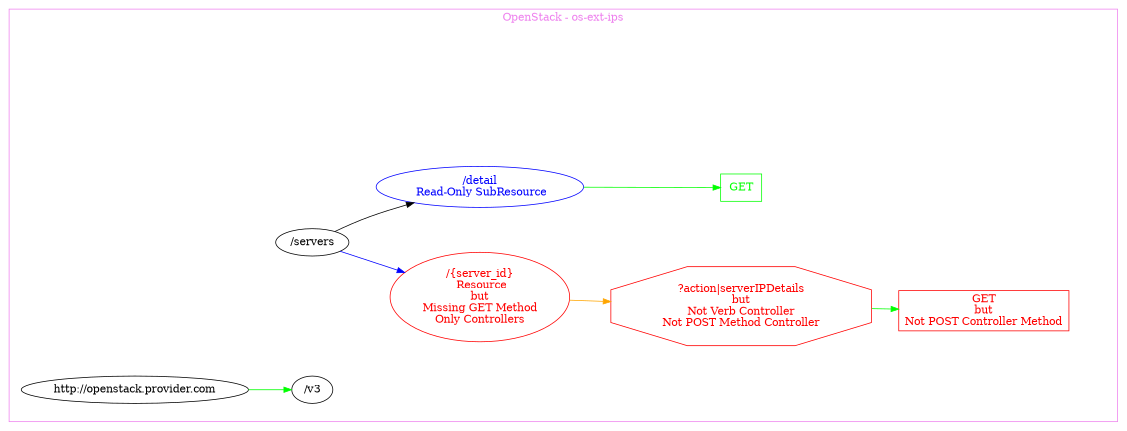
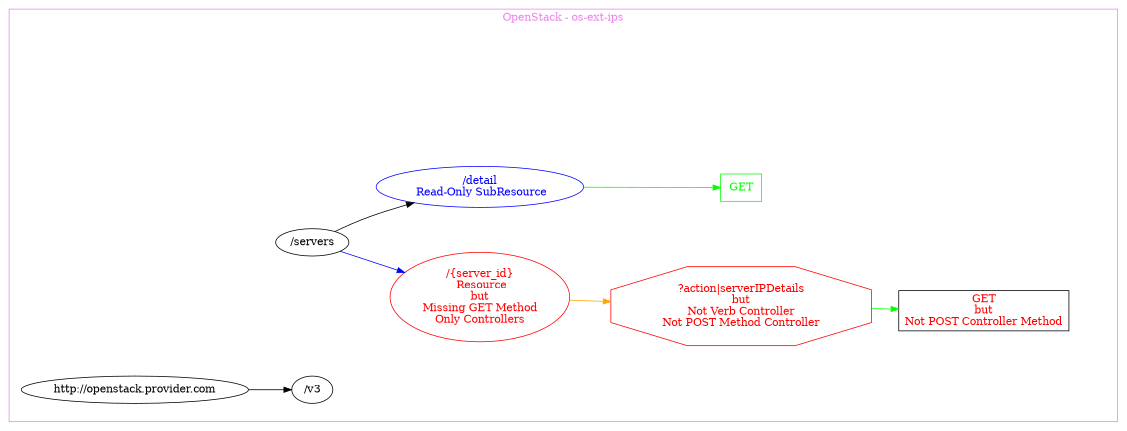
node "GET but Not POST Controller Method": color red -> black
edge "http://openstack.provider.com" -> "/v3": color green -> black
